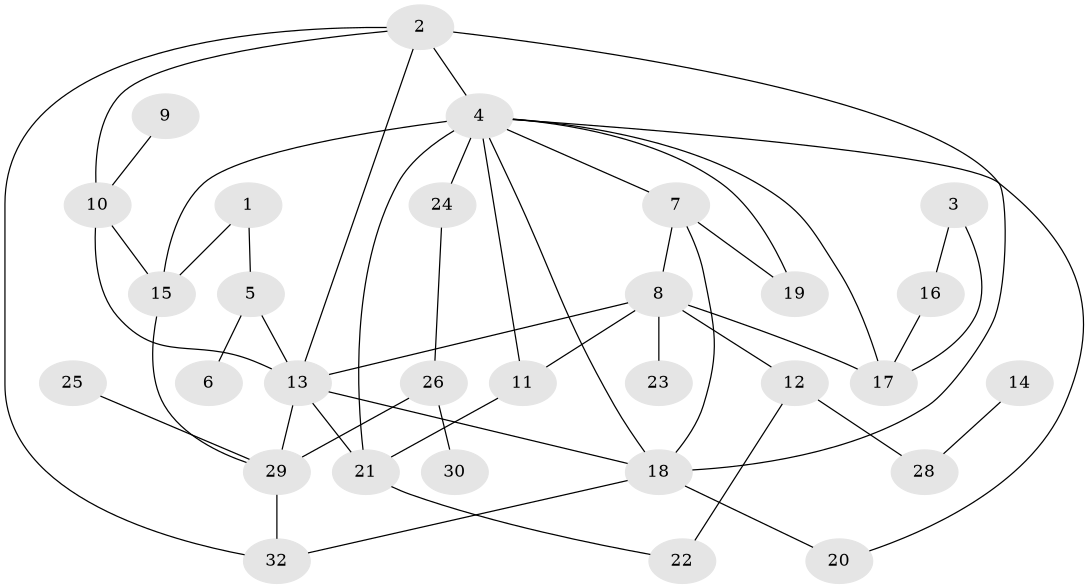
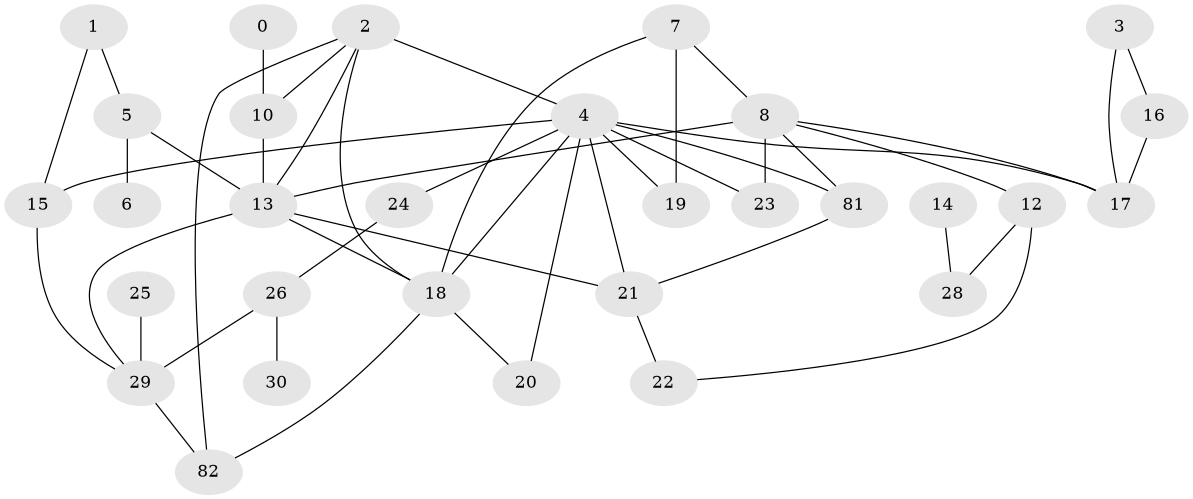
node "9": label "9" -> "0"
edge "4" -- "7": now "4" -- "23"
edge "10" -- "15": removed
node "11": label "11" -> "81"
node "32": label "32" -> "82"
